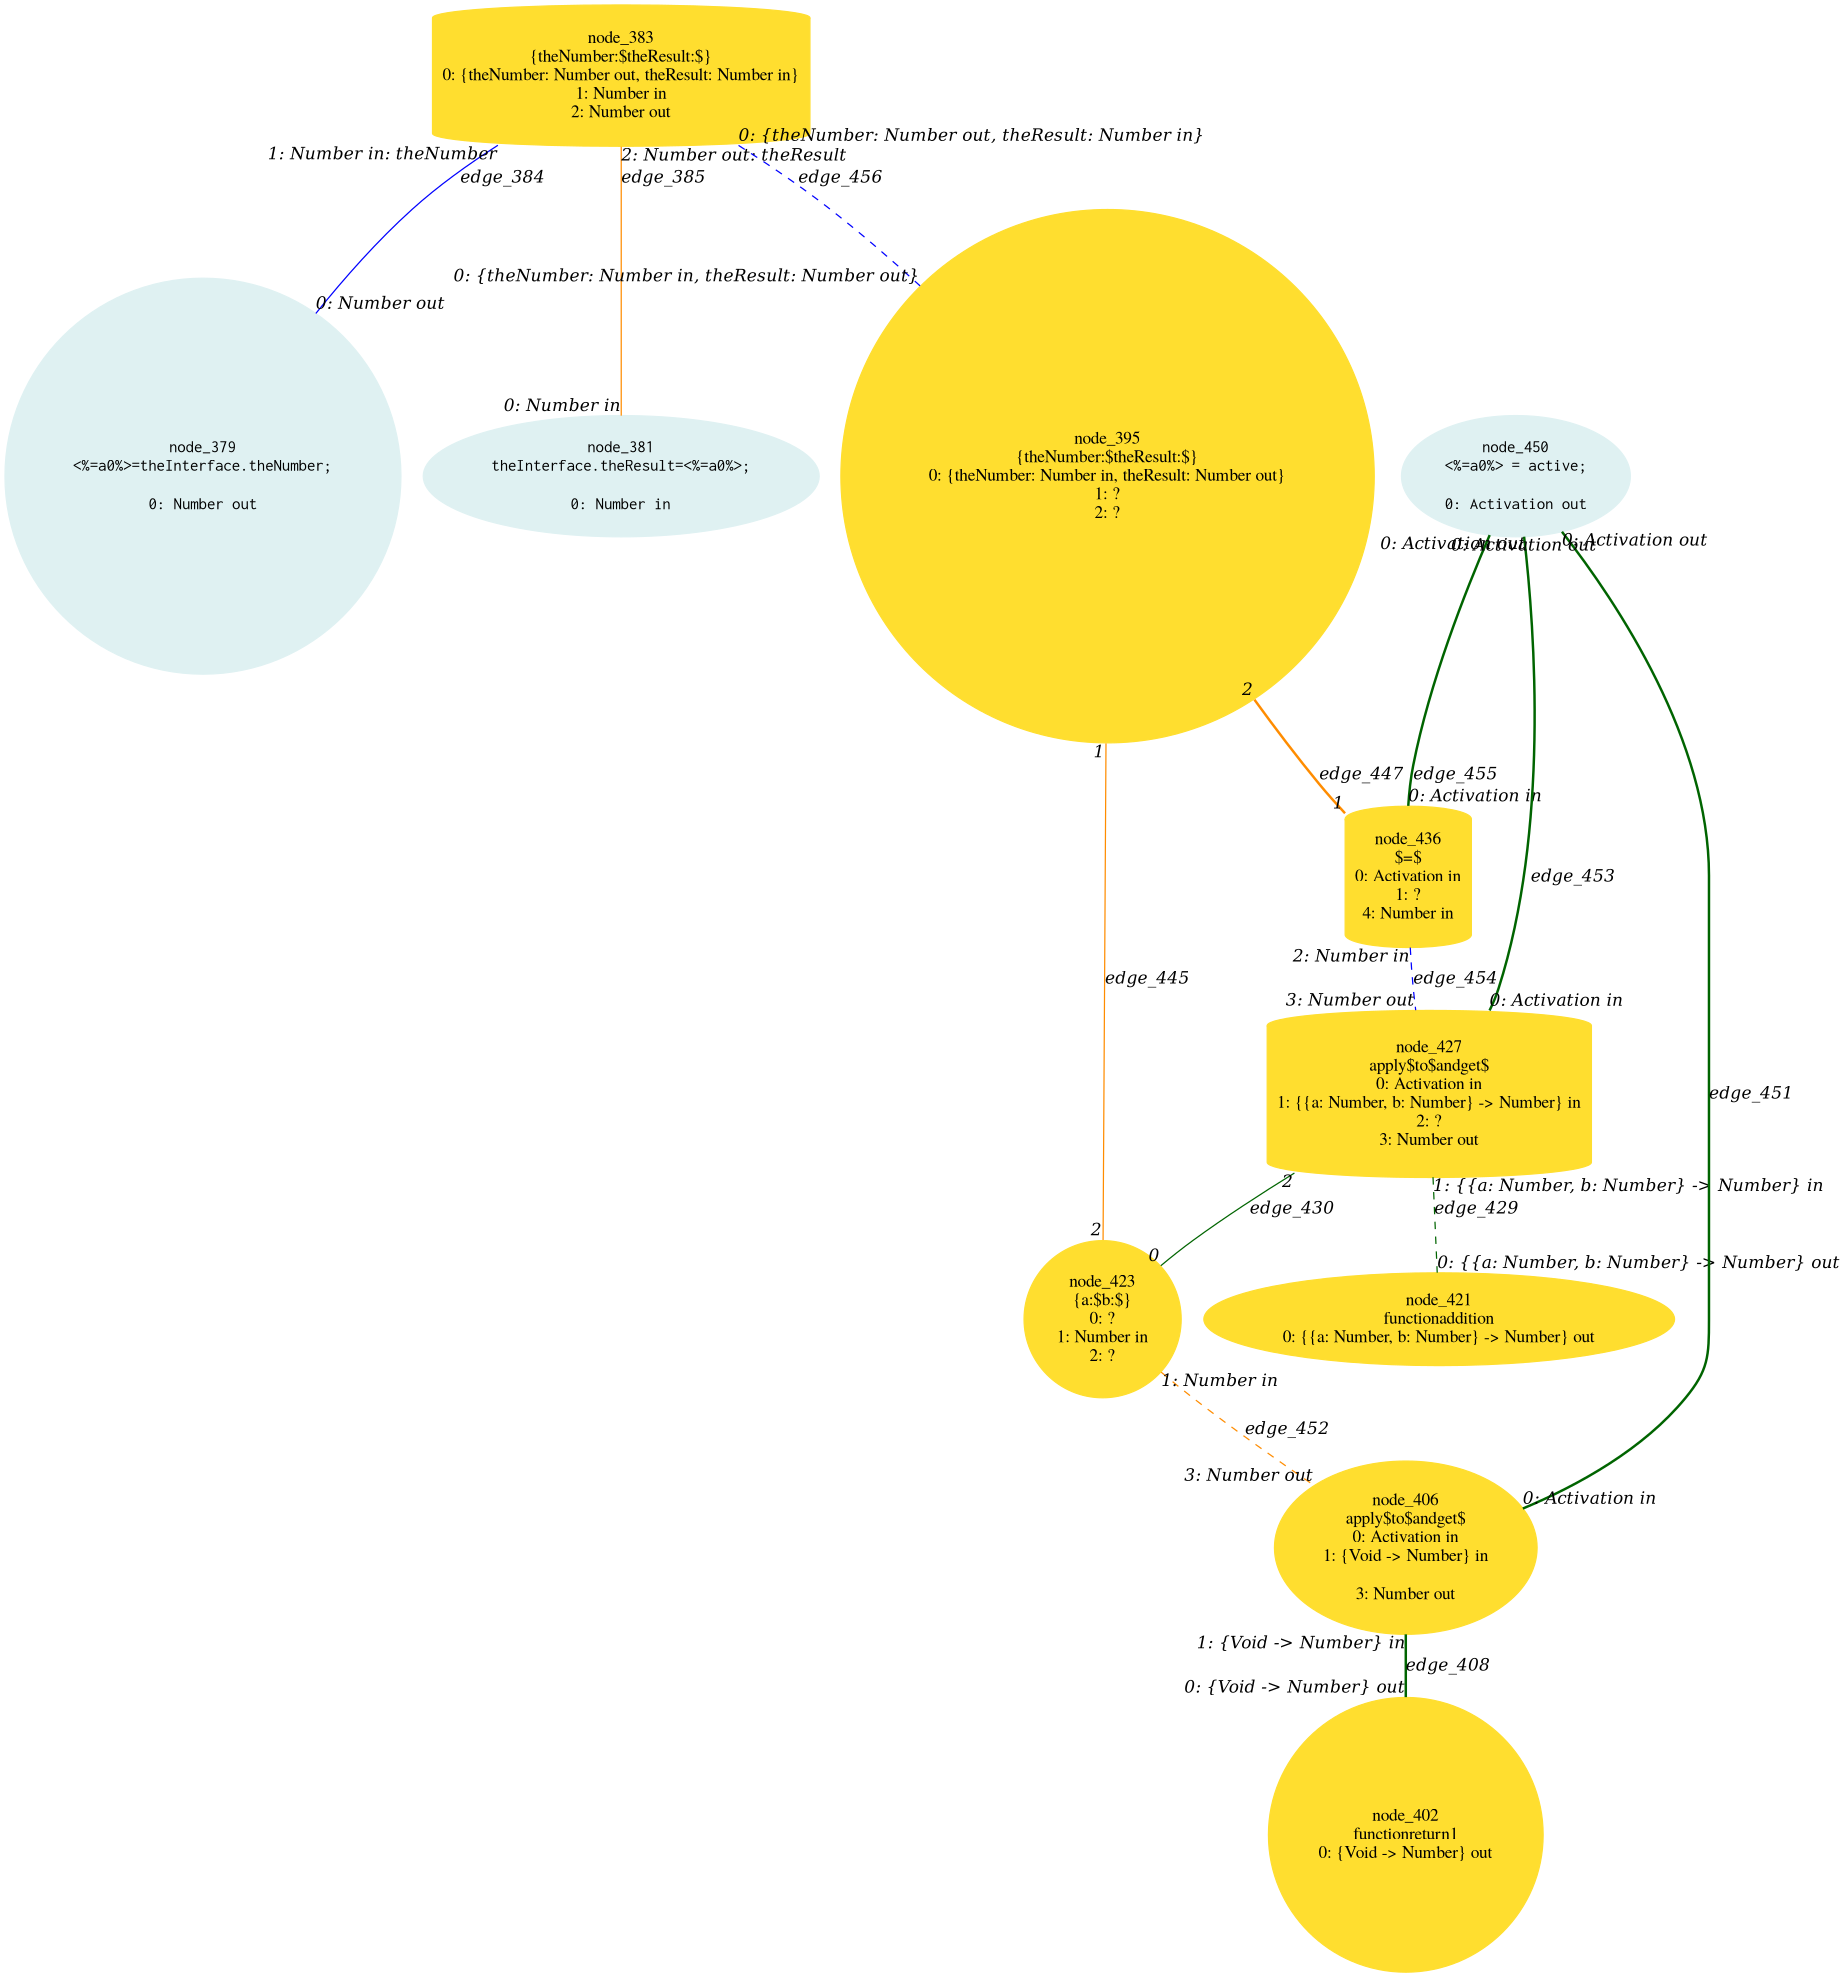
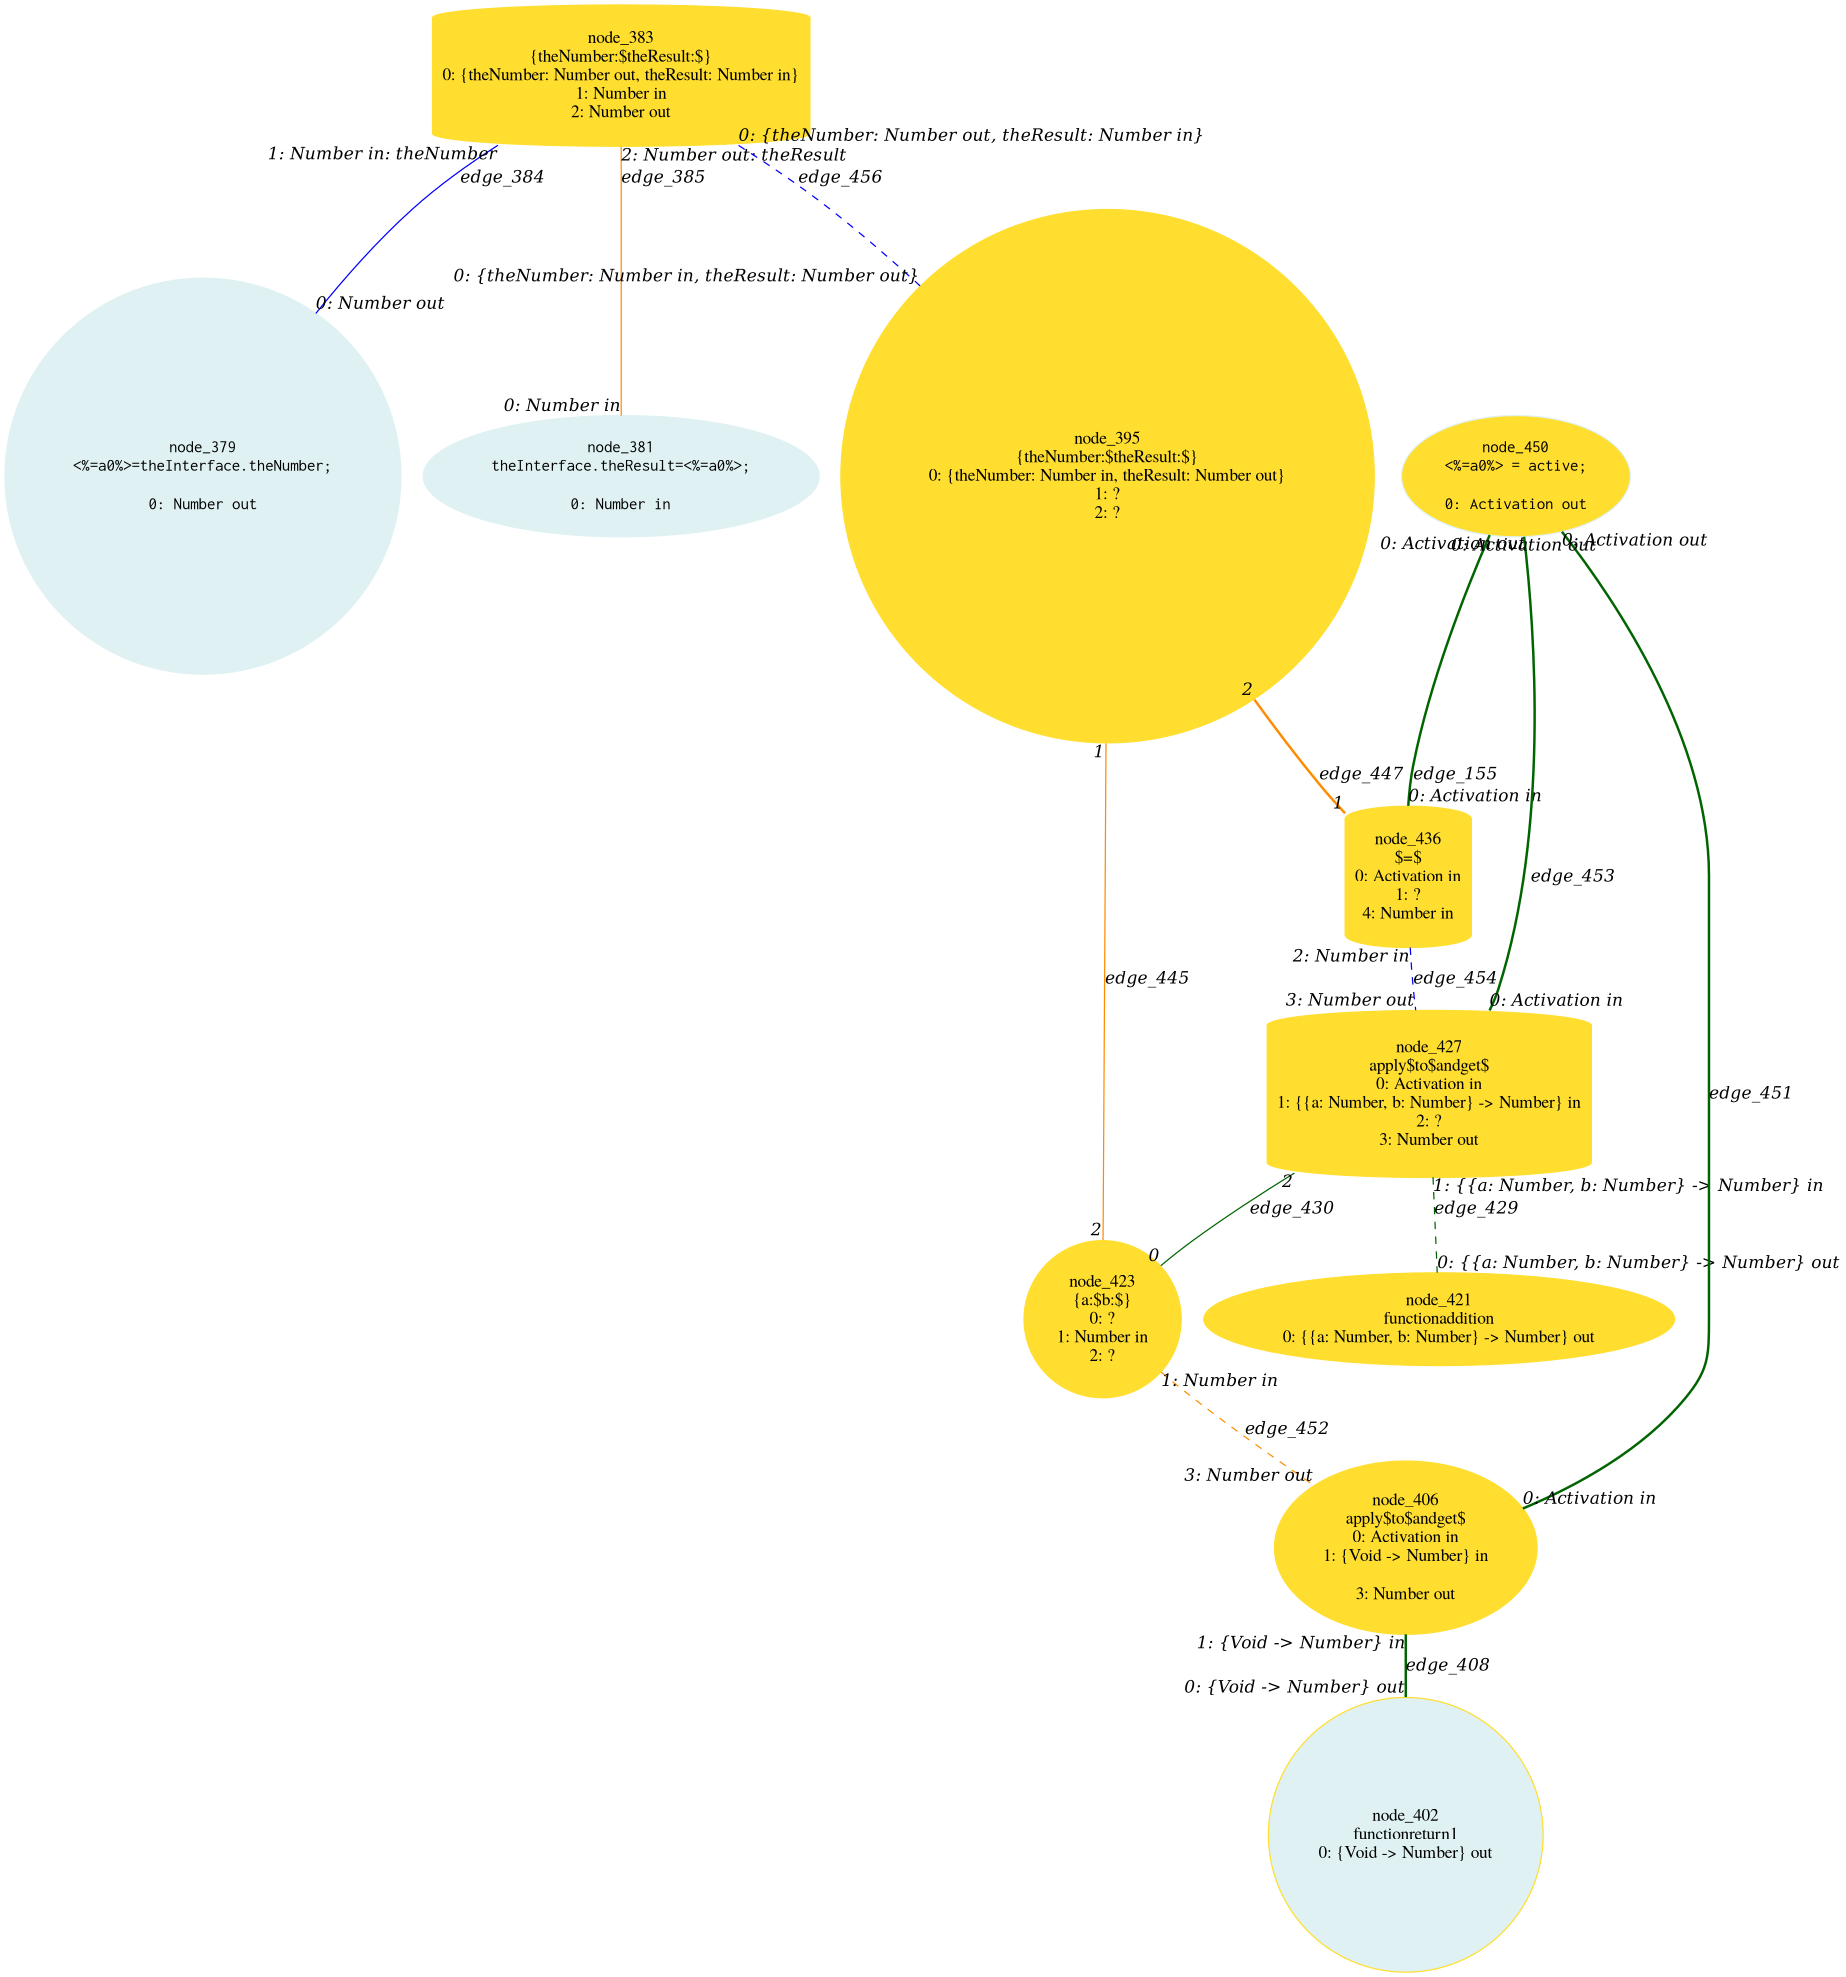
node "node_450 <%=a0%> = active; 0: Activation out": fillcolor #dff1f2 -> #ffde2f
edge "node_450 <%=a0%> = active; 0: Activation out" -- "node_436 $=$ 0: Activation in 1: ? 4: Number in": label "edge_455" -> "edge_155"
node "node_402 functionreturn1 0: {Void -> Number} out": fillcolor #ffde2f -> #dff1f2
